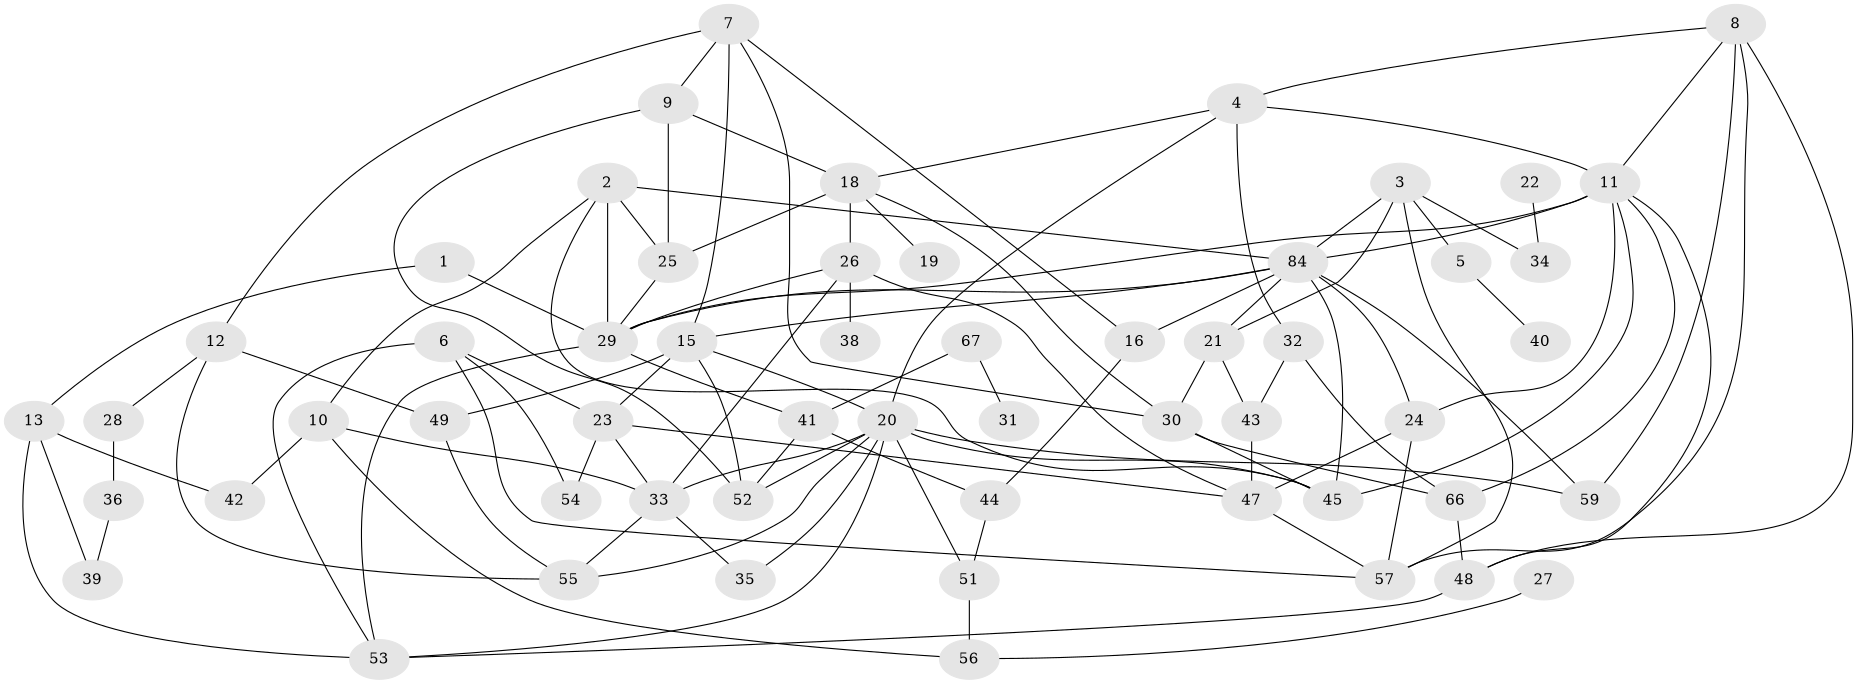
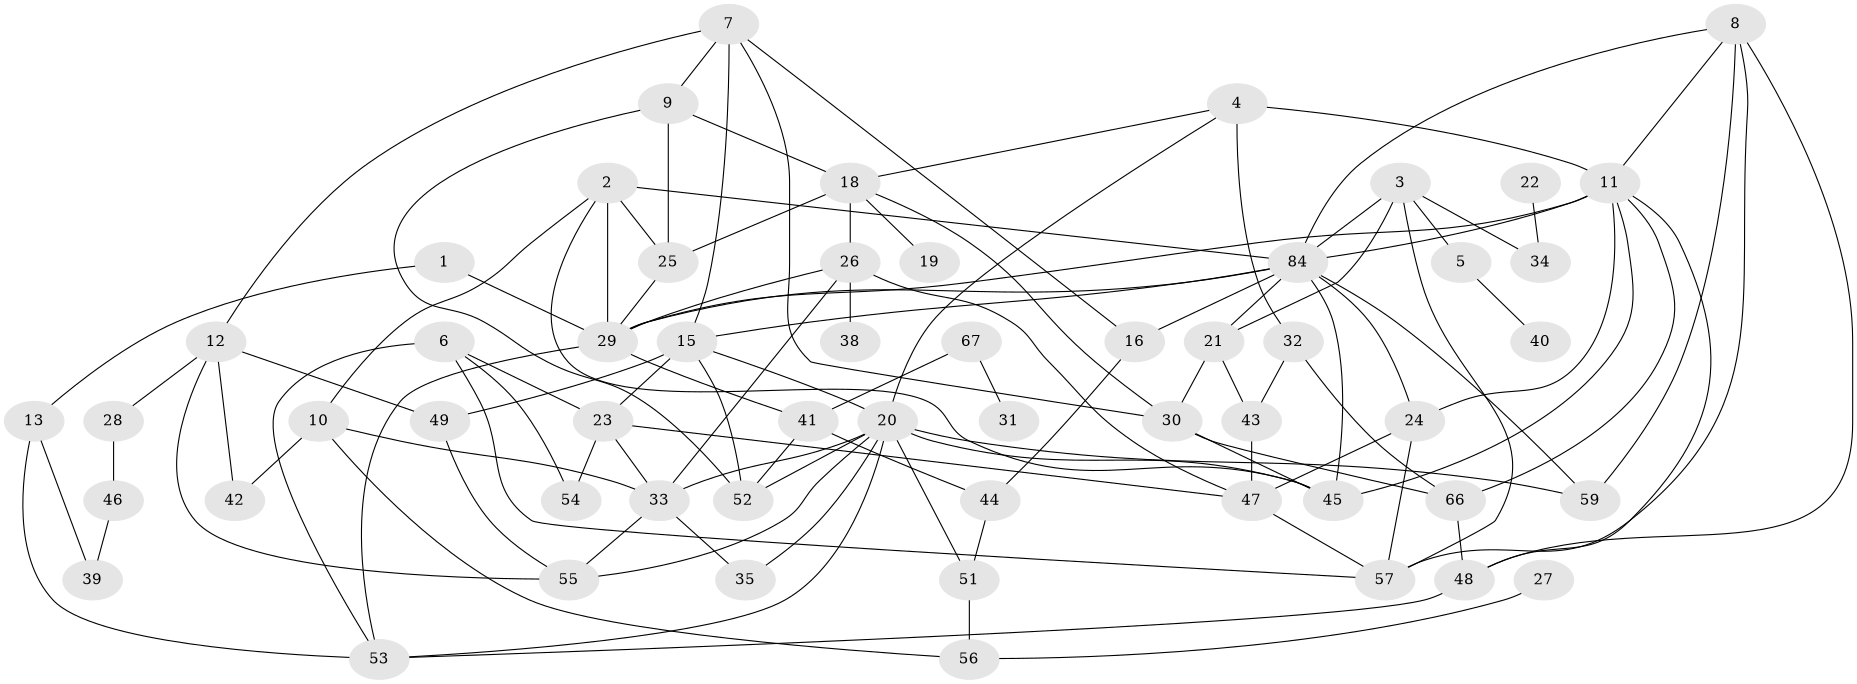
edge "8" -- "4": now "8" -- "84"
edge "13" -- "42": now "12" -- "42"
node "36": label "36" -> "46"
